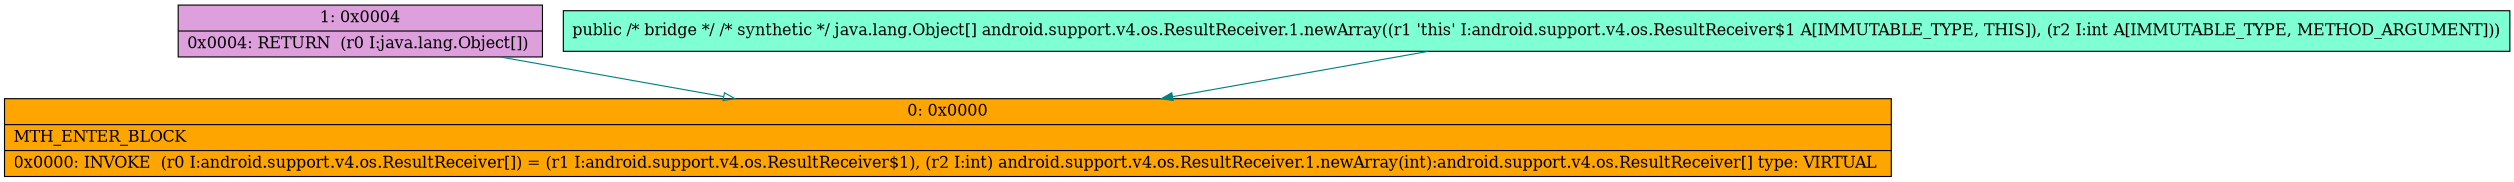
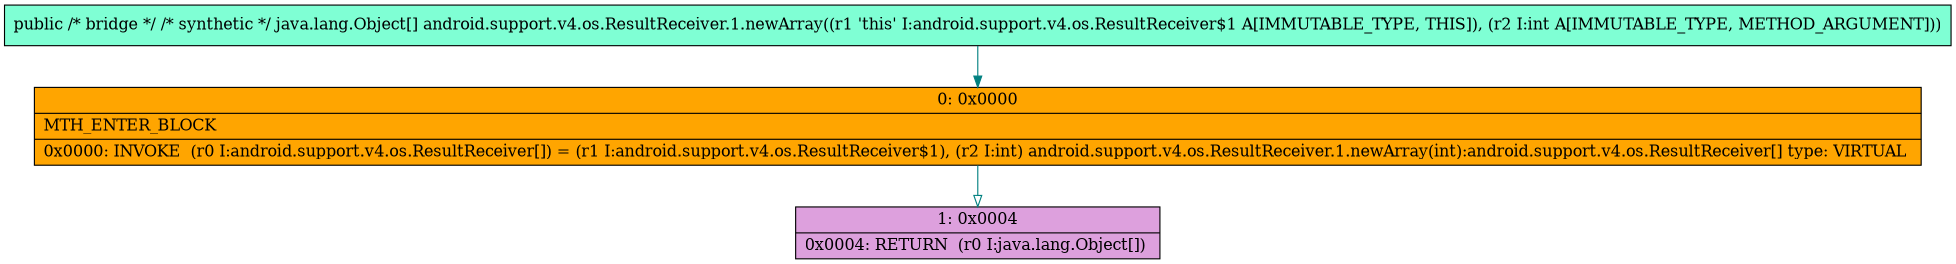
edge "1: 0x0004" -> "0: 0x0000": reversed
